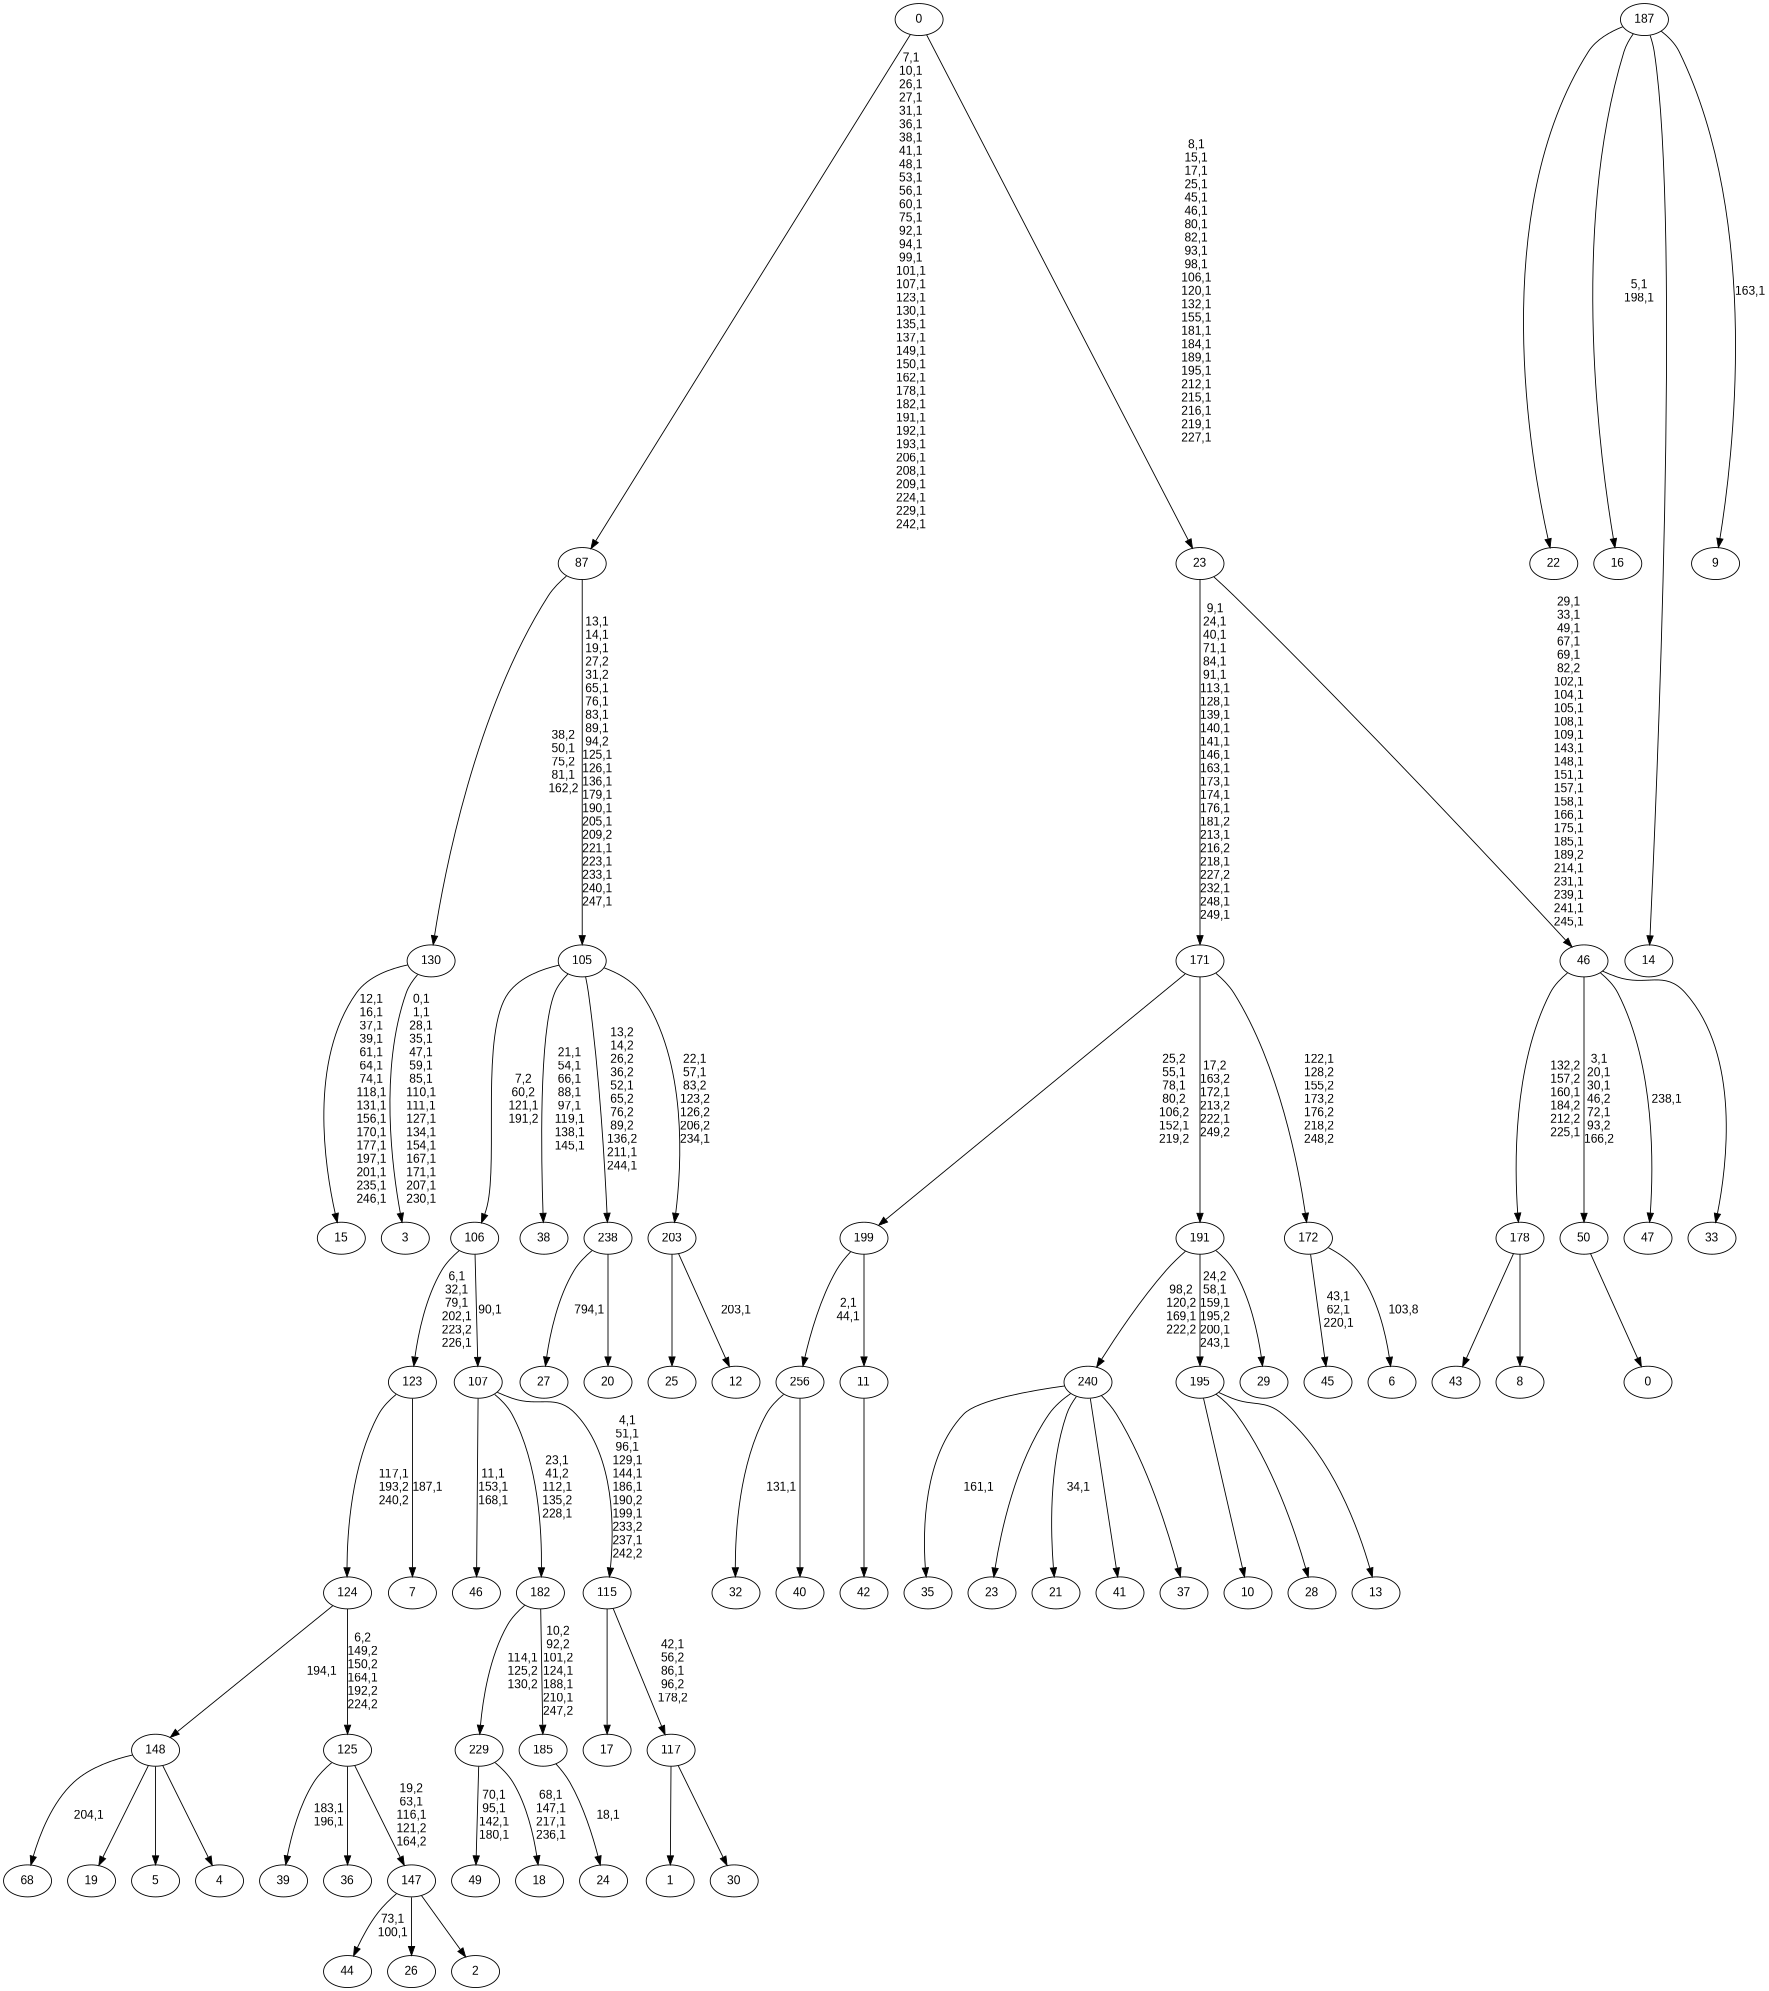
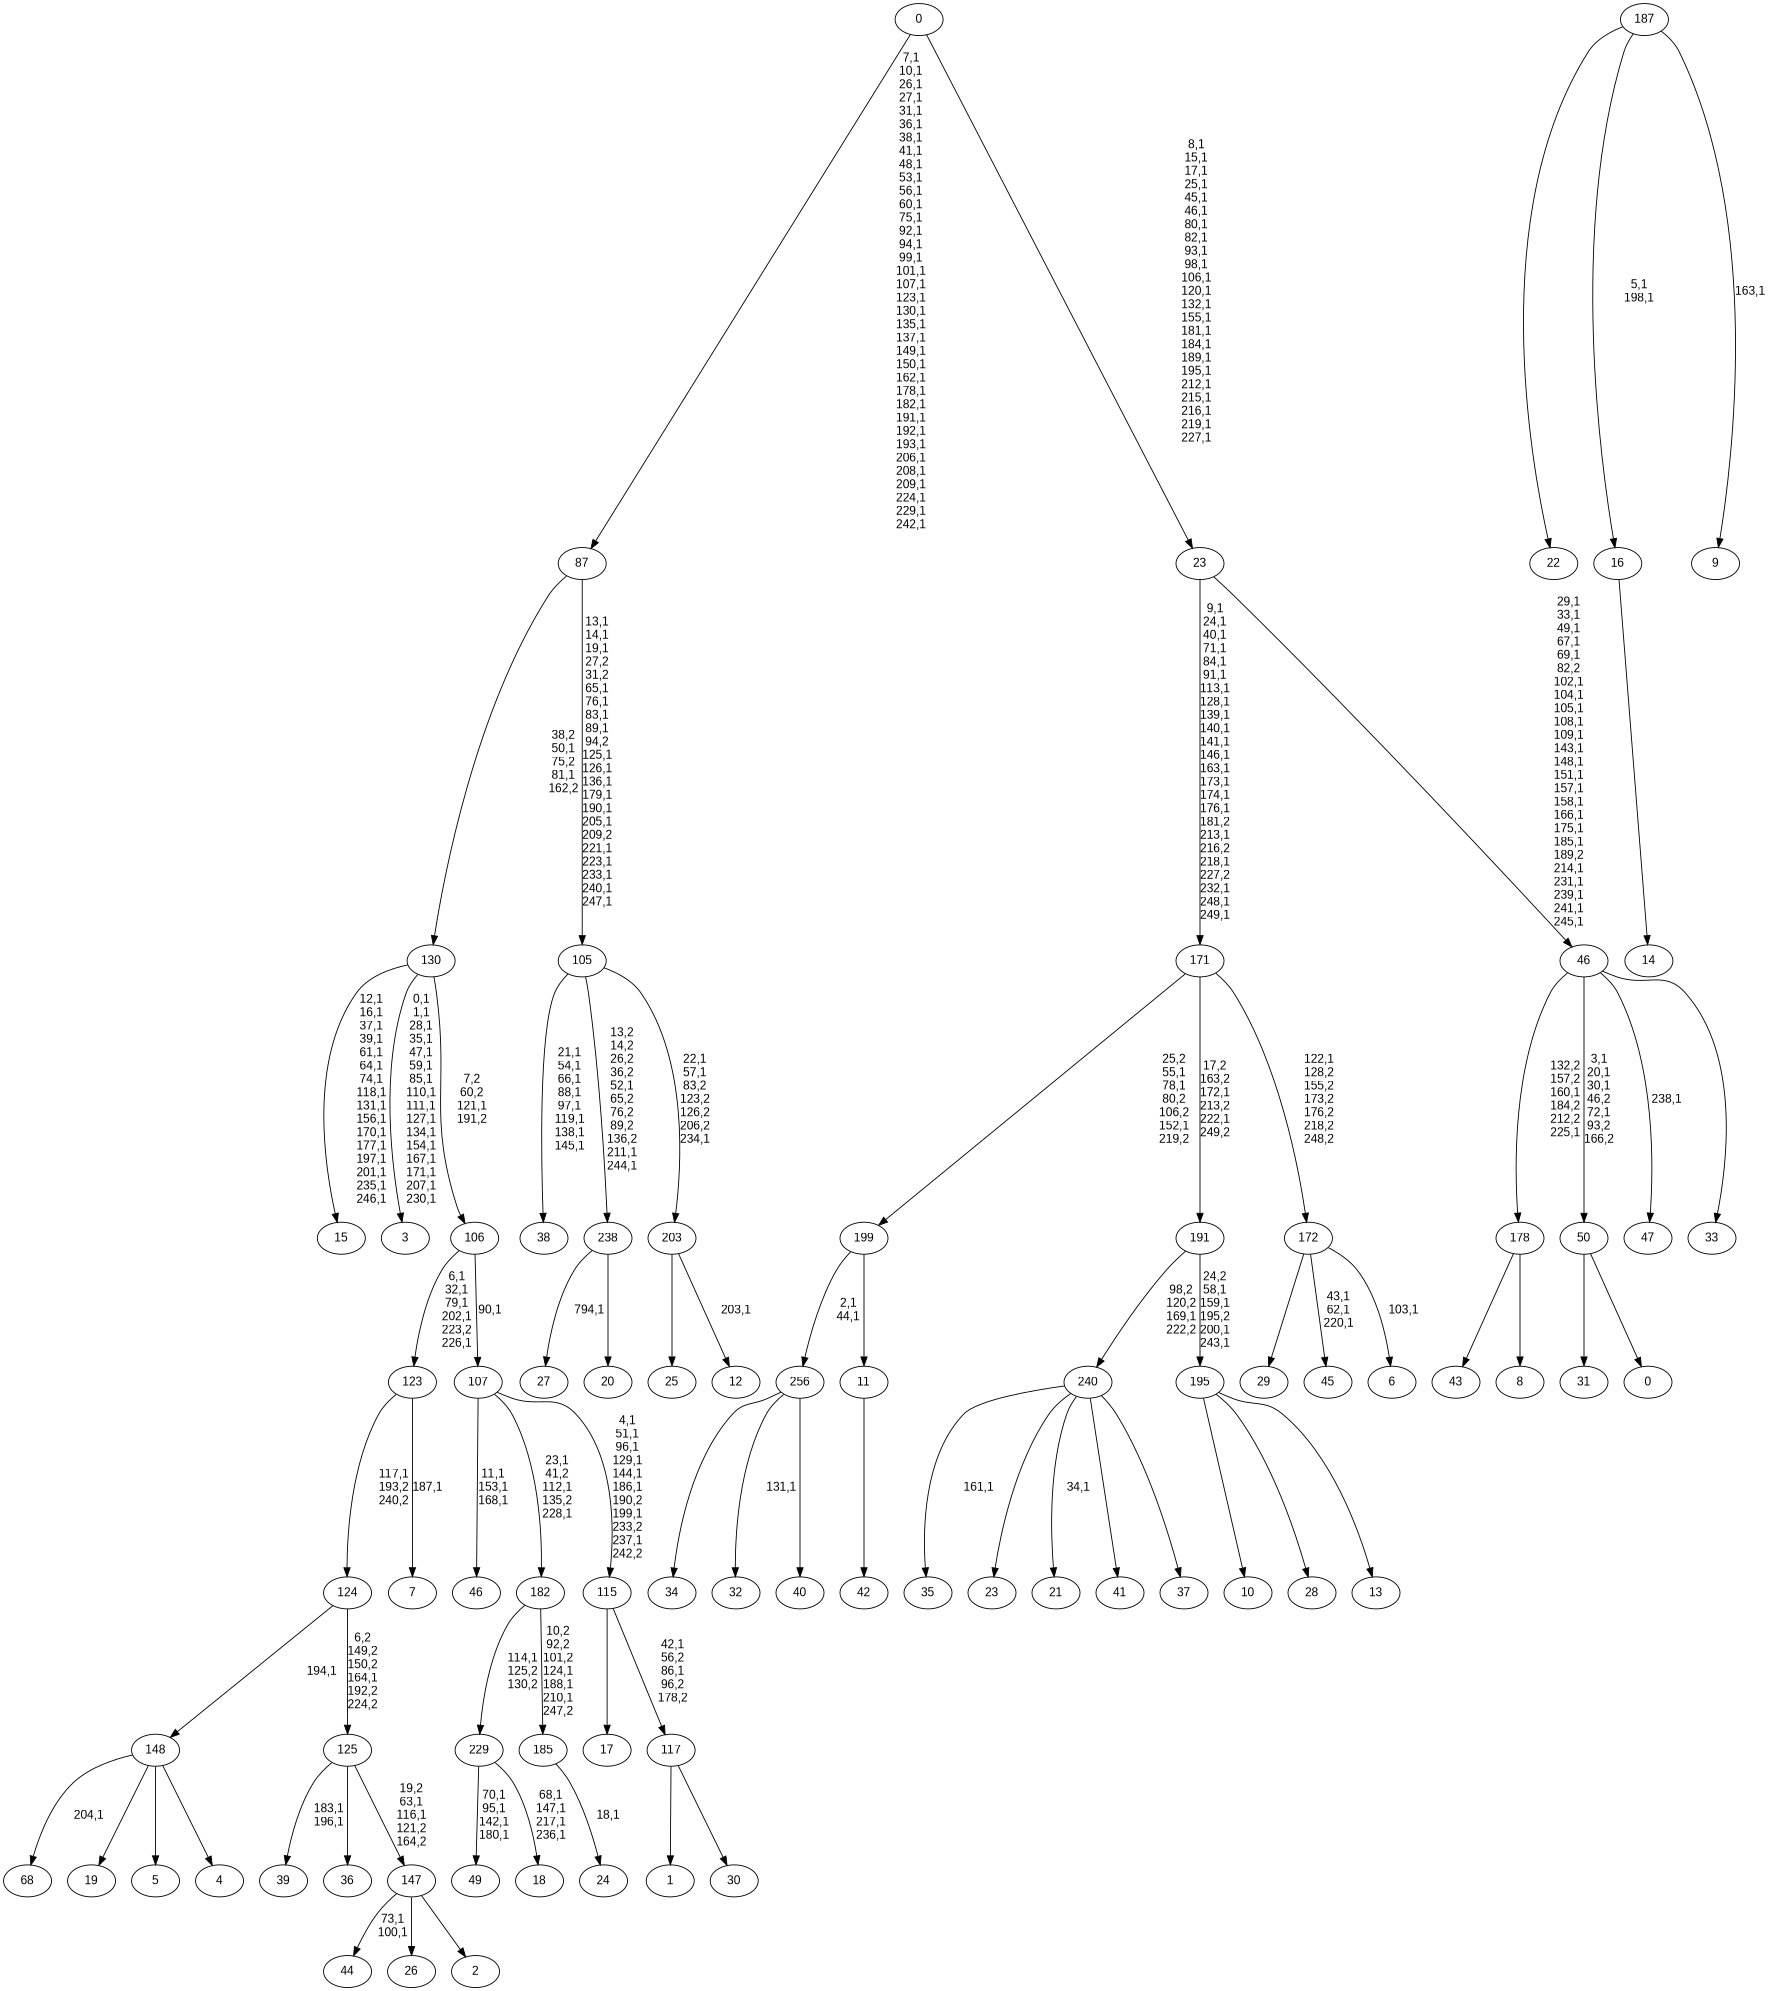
edge "187" -> "14": now "16" -> "14"
edge "105" -> "106": now "130" -> "106"
edge "191" -> "29": now "172" -> "29"
edge "172" -> "6": label "103,8" -> "103,1"
node "31": added
node "34": added
